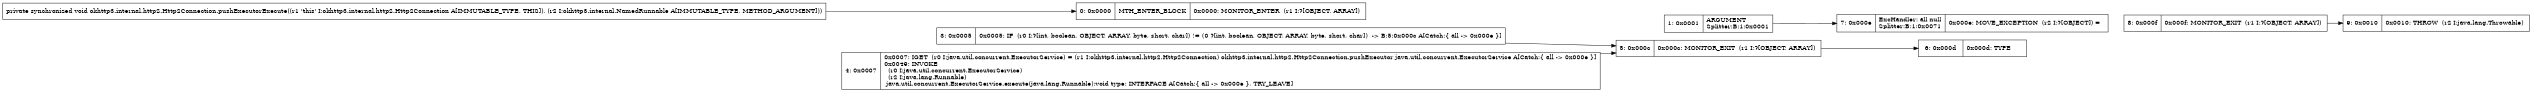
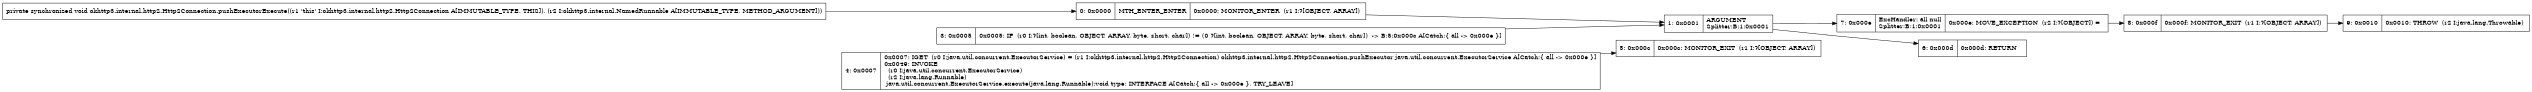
node "0: 0x0000": text "MTH_ENTER_BLOCK" -> "MTH_ENTER_ENTER"
edge "0: 0x0000" -> "1: 0x0001": added
edge "7: 0x000e" -> "8: 0x000f": added
node "7: 0x000e": text "Splitter:B:1:0x0071" -> "Splitter:B:1:0x0001"
edge "3: 0x0005" -> "5: 0x000c": now "3: 0x0005" -> "1: 0x0001"
edge "5: 0x000c" -> "6: 0x000d": now "1: 0x0001" -> "6: 0x000d"
node "6: 0x000d": text "0x000d: TYPE" -> "0x000d: RETURN"
